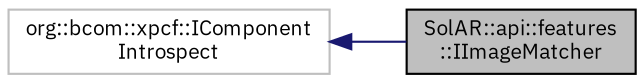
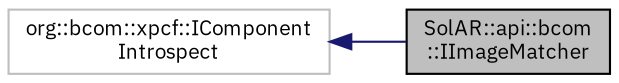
node "SolAR::api::features ::IImageMatcher": label "SolAR::api::features ::IImageMatcher" -> "SolAR::api::bcom ::IImageMatcher"
